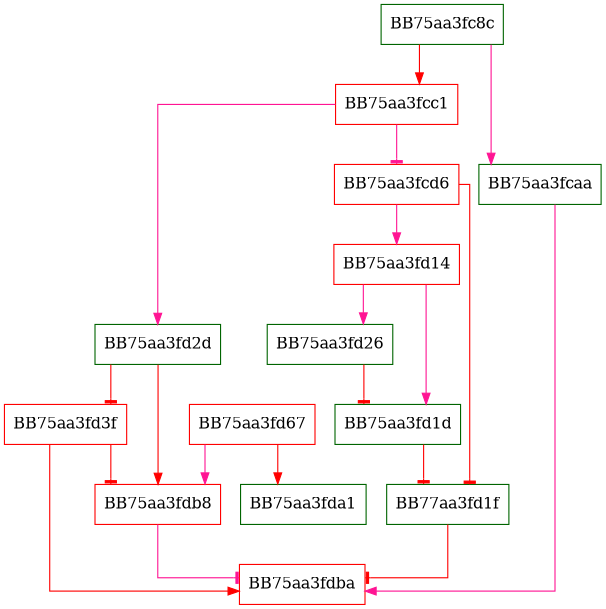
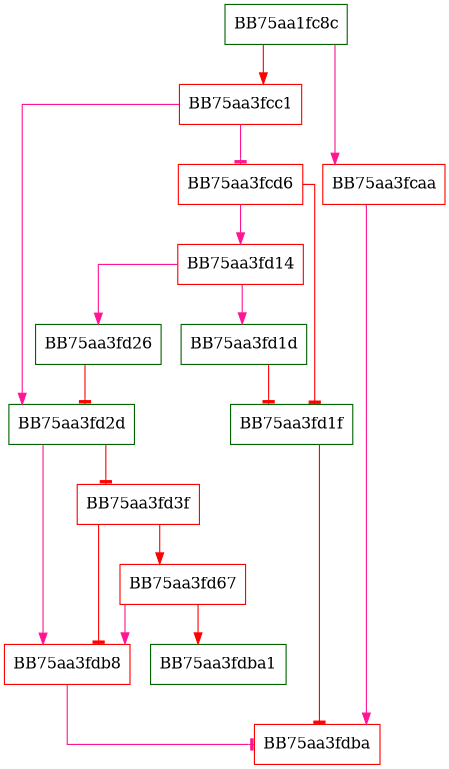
node "BB75aa3fc8c": label "BB75aa3fc8c" -> "BB75aa1fc8c"
node "BB75aa3fcaa": color darkgreen -> red
edge "BB75aa3fd26" -> "BB75aa3fd1d": now "BB75aa3fd26" -> "BB75aa3fd2d"
edge "BB75aa3fd2d" -> "BB75aa3fdb8": color red -> deeppink
node "BB75aa3fda1": label "BB75aa3fda1" -> "BB75aa3fdba1"
node "BB77aa3fd1f": label "BB77aa3fd1f" -> "BB75aa3fd1f"
edge "BB75aa3fd3f" -> "BB75aa3fdba": now "BB75aa3fd3f" -> "BB75aa3fd67"
